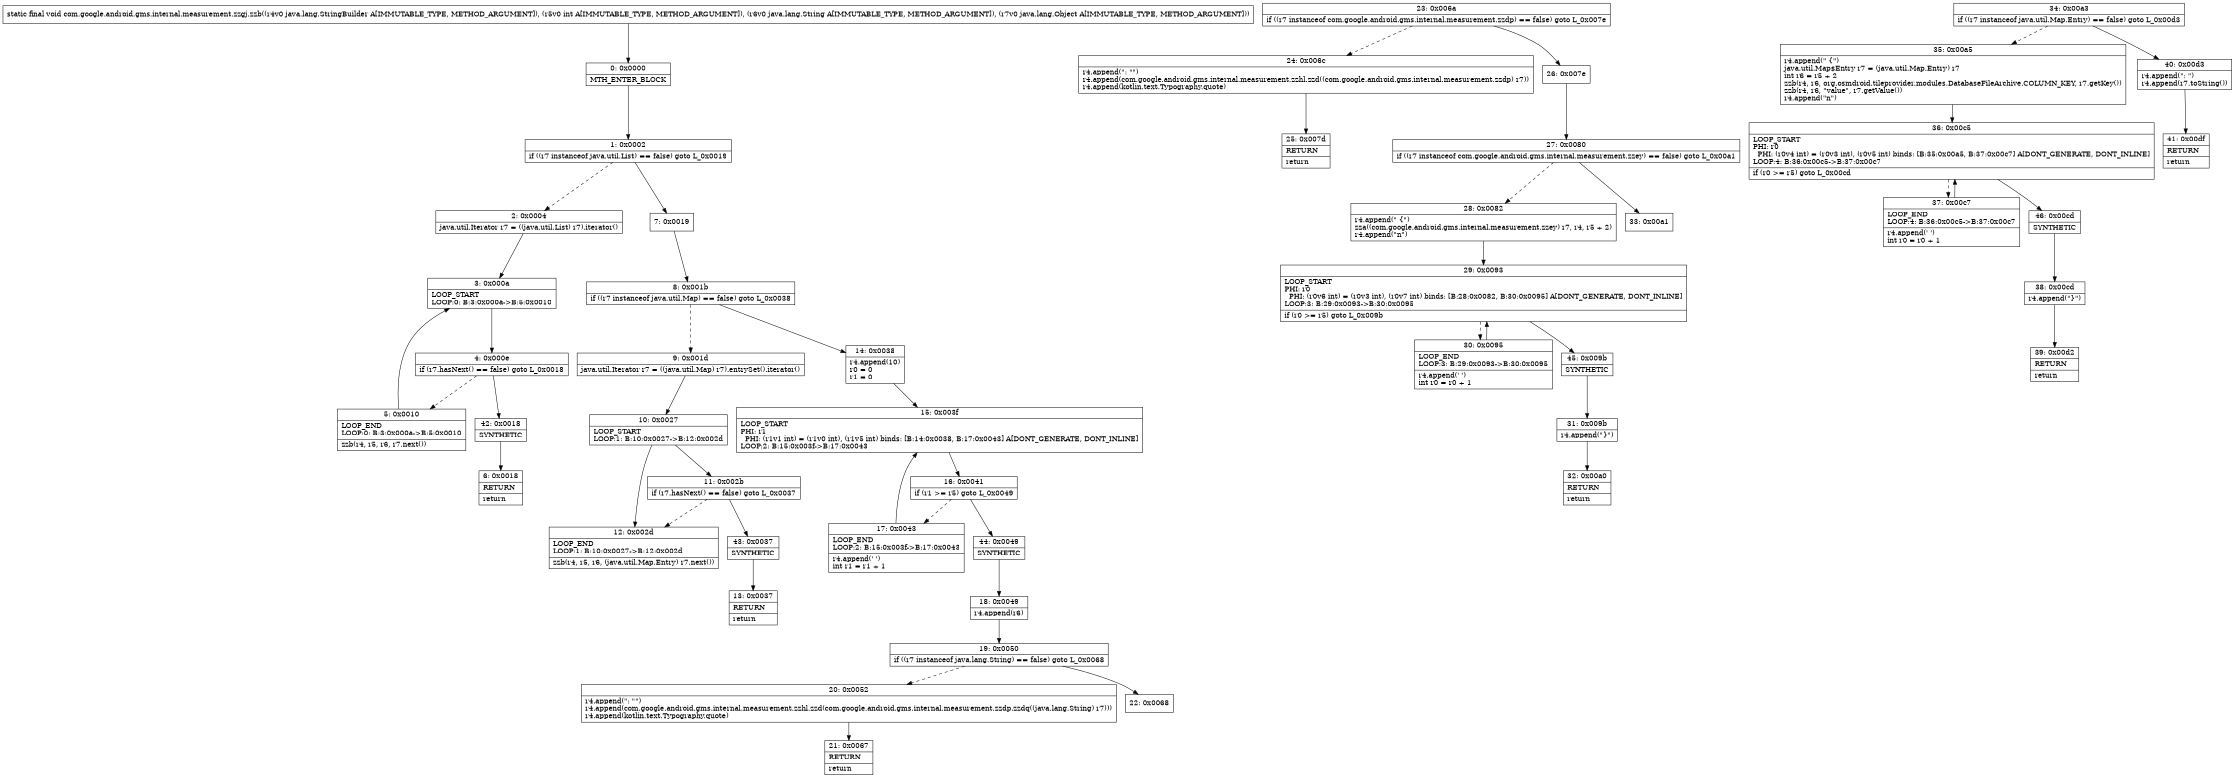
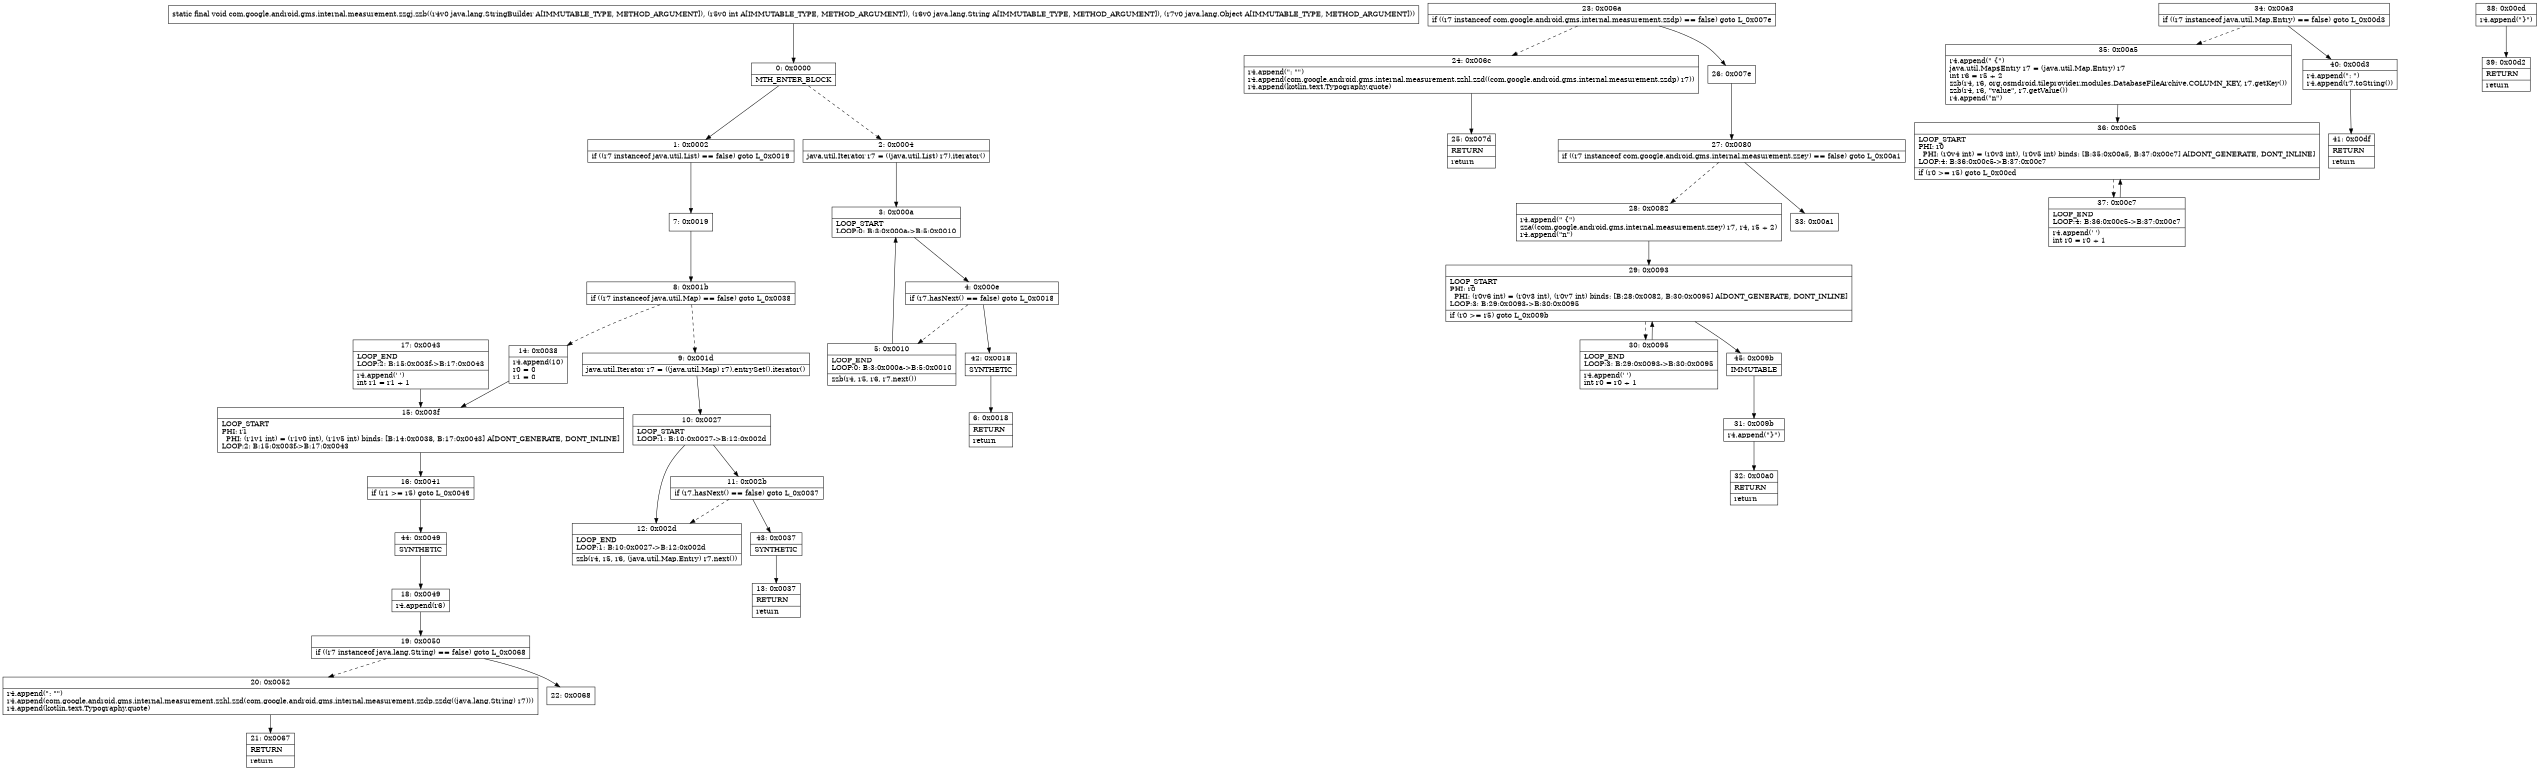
edge "1: 0x0002" -> "2: 0x0004": now "0: 0x0000" -> "2: 0x0004"
node "46: 0x00cd": removed
edge "8: 0x001b" -> "14: 0x0038": style solid -> dashed
node "45: 0x009b": text "SYNTHETIC" -> "IMMUTABLE"
edge "16: 0x0041" -> "17: 0x0043": removed
